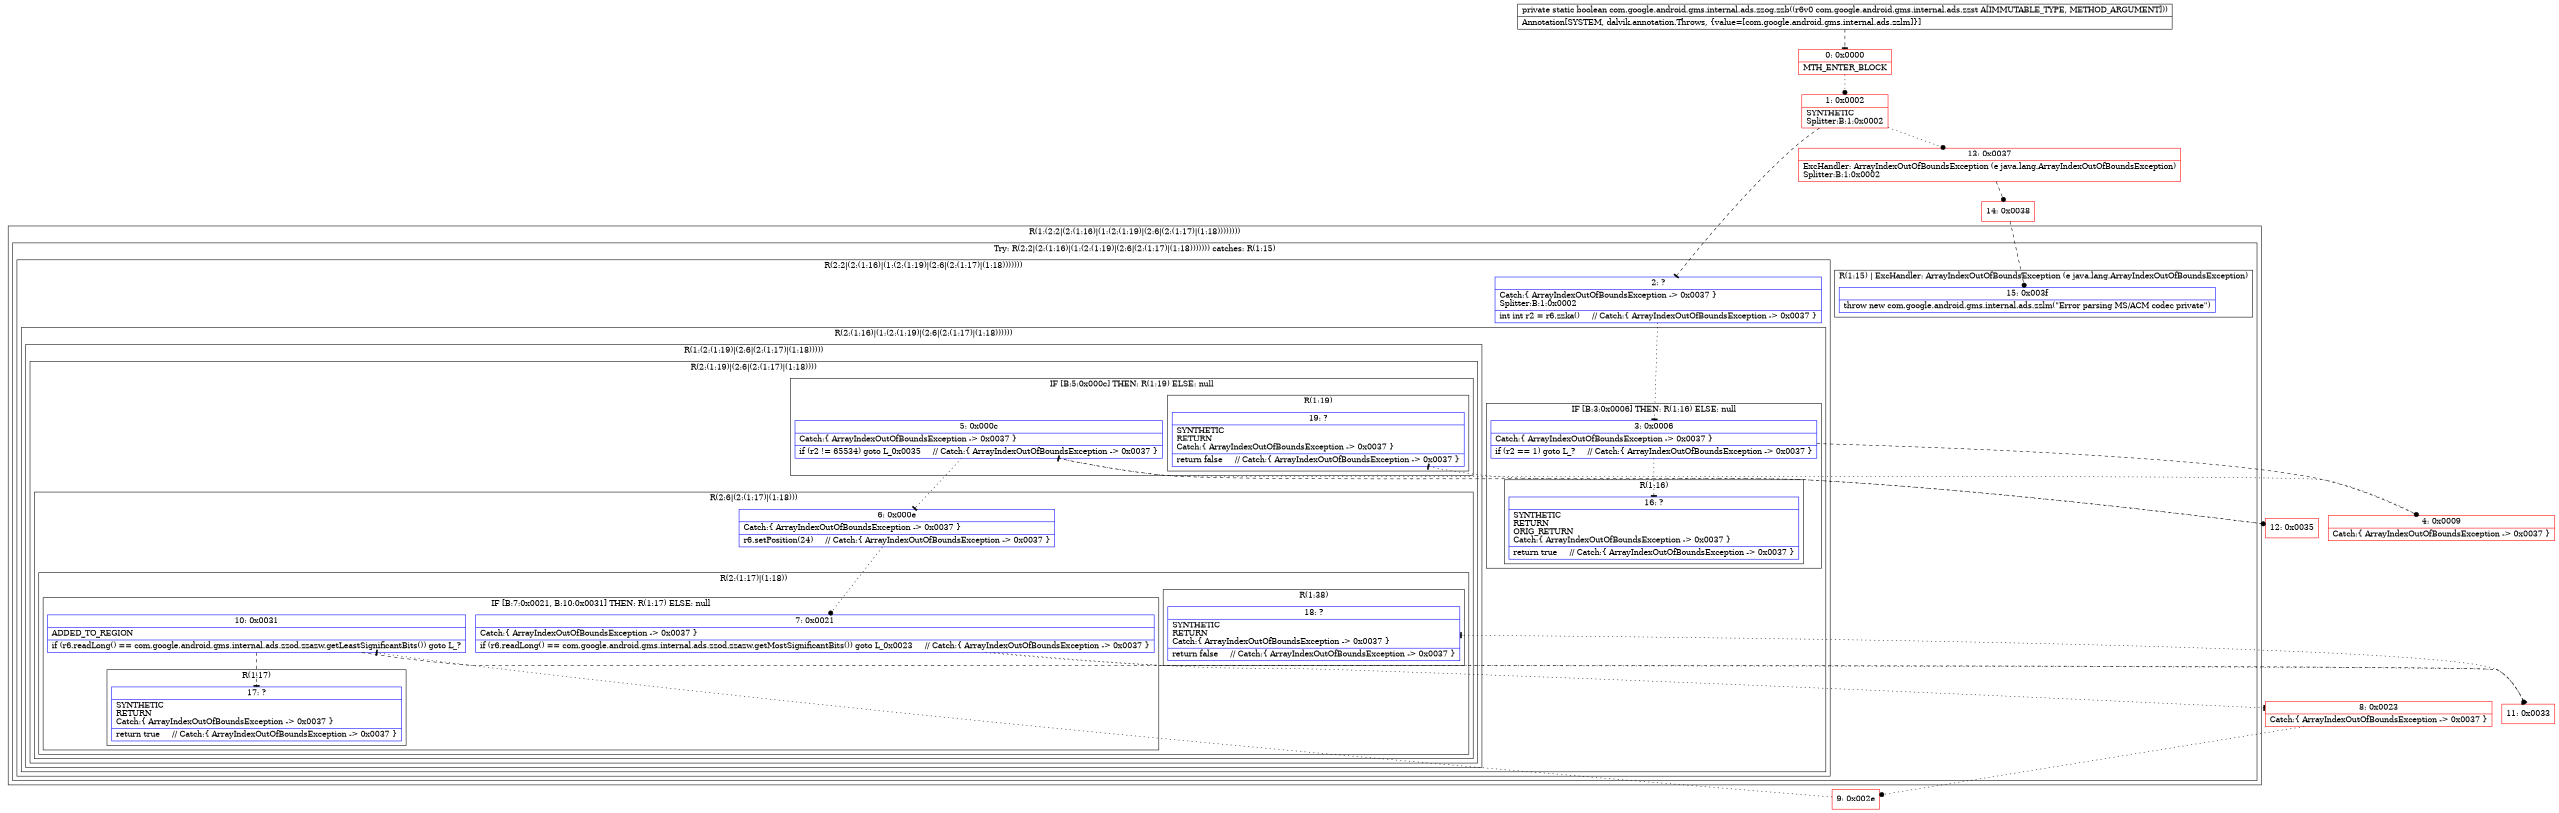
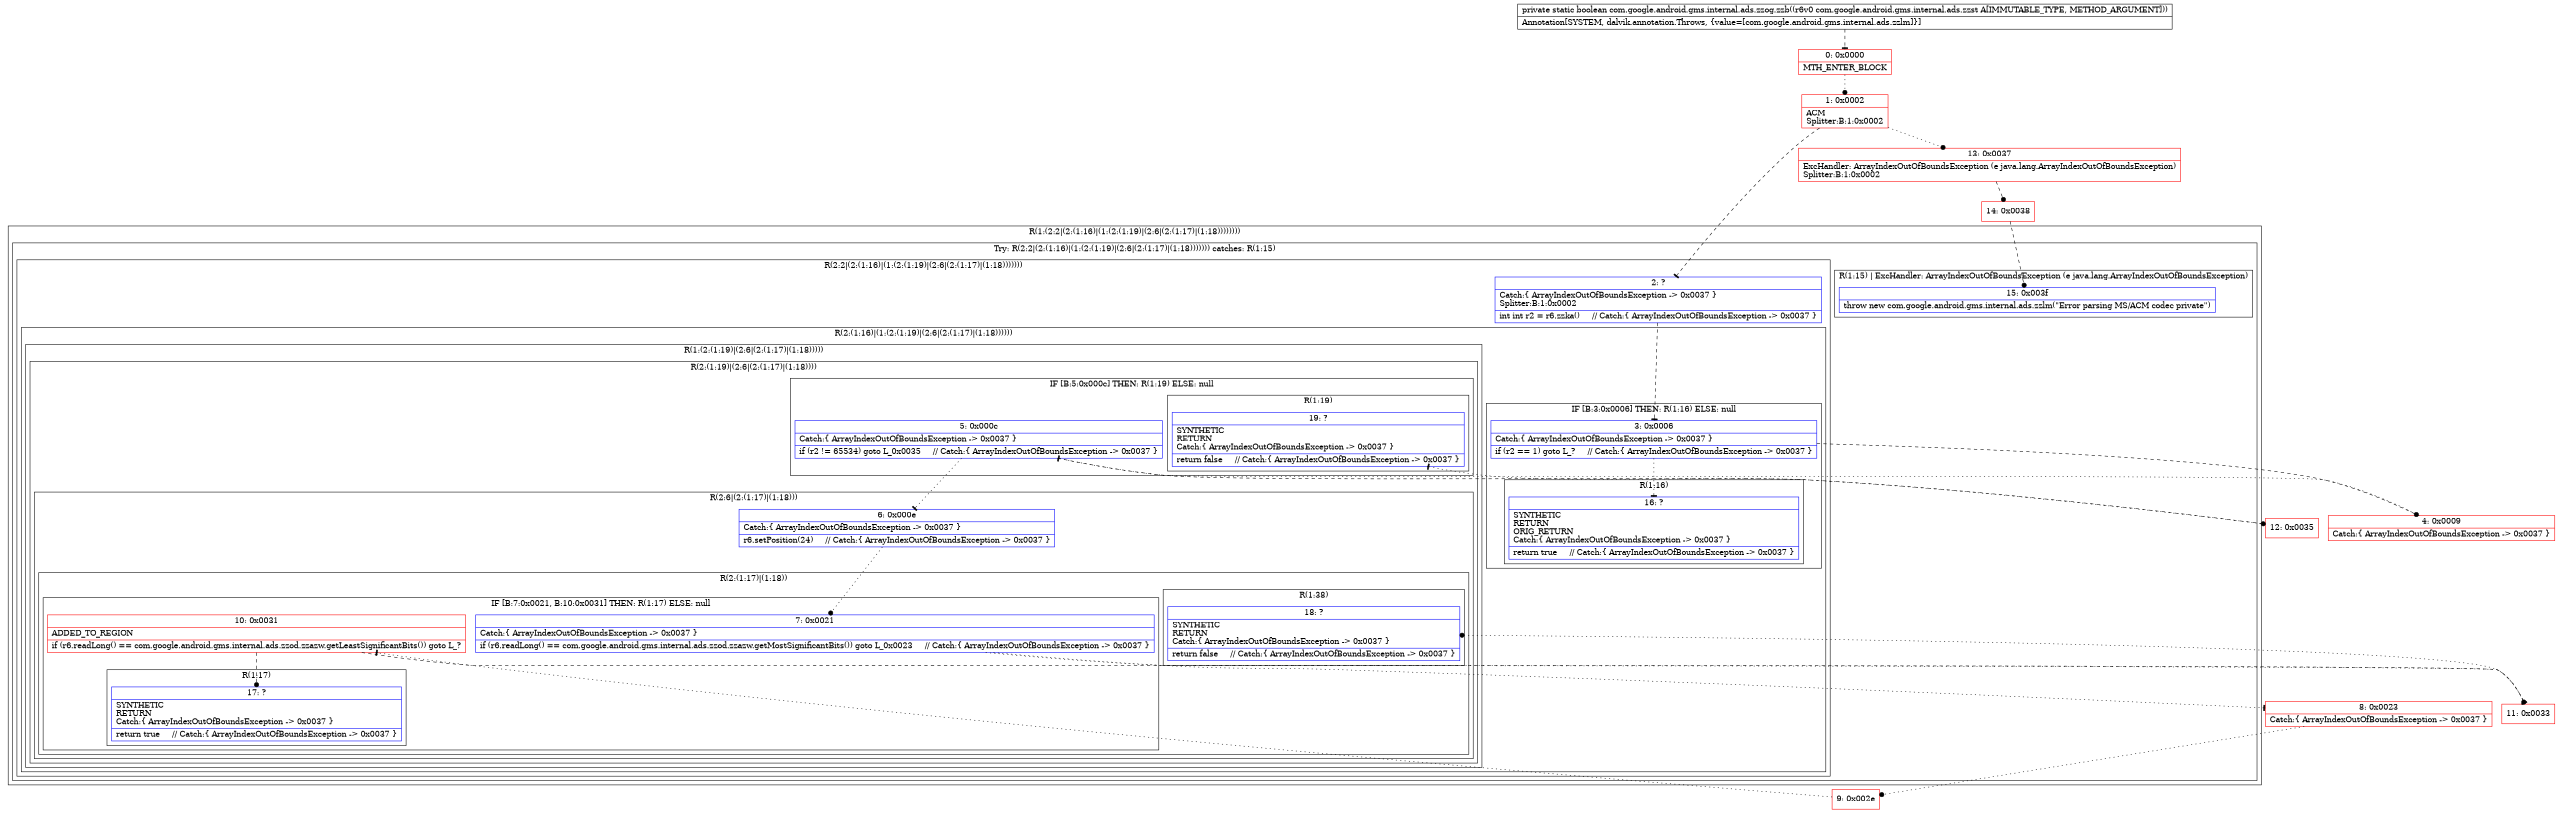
node "1: 0x0002": text "SYNTHETIC" -> "ACM"
edge "2: ?" -> "3: 0x0006": style dotted -> dashed
node "10: 0x0031": color blue -> red
edge "11: 0x0033" -> "18: ?": arrowhead tee -> dot
edge "10: 0x0031" -> "17: ?": arrowhead tee -> dot
